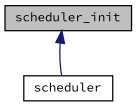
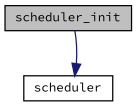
edge "scheduler" -> "scheduler_init": reversed
